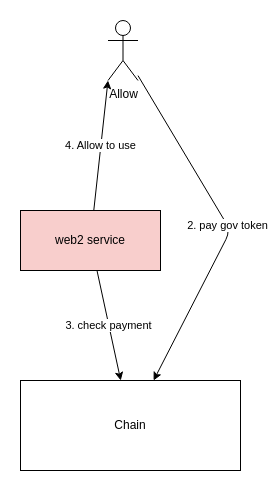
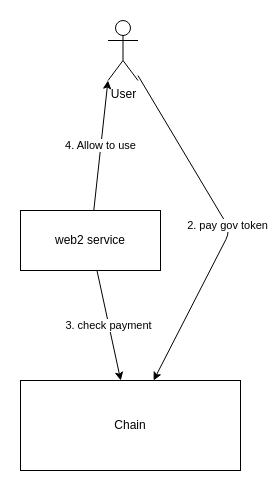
node "Allow": label "Allow" -> "User"
node "web2 service": fillcolor #f8cecc -> #ffffff
